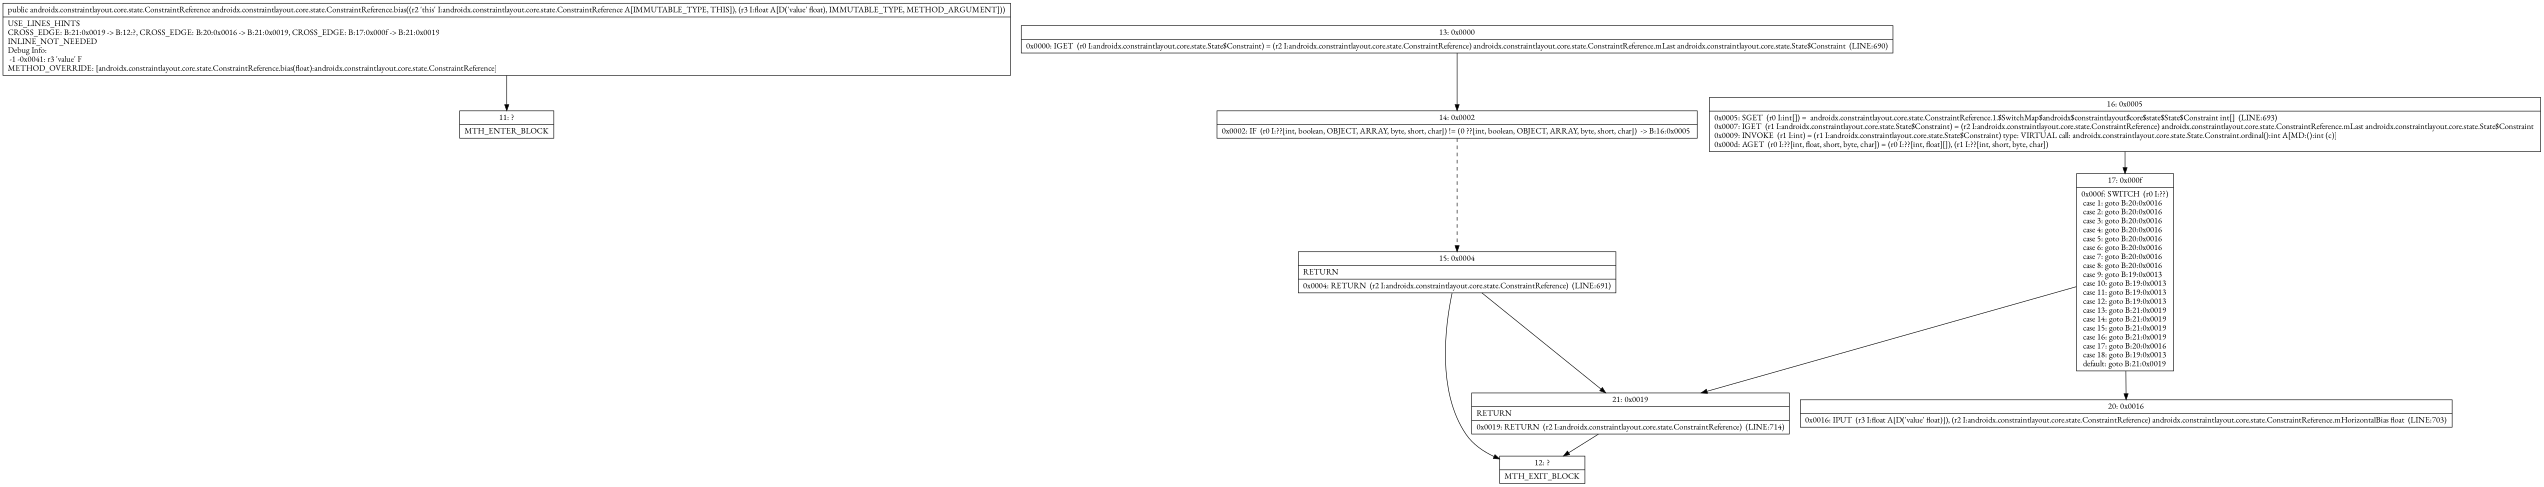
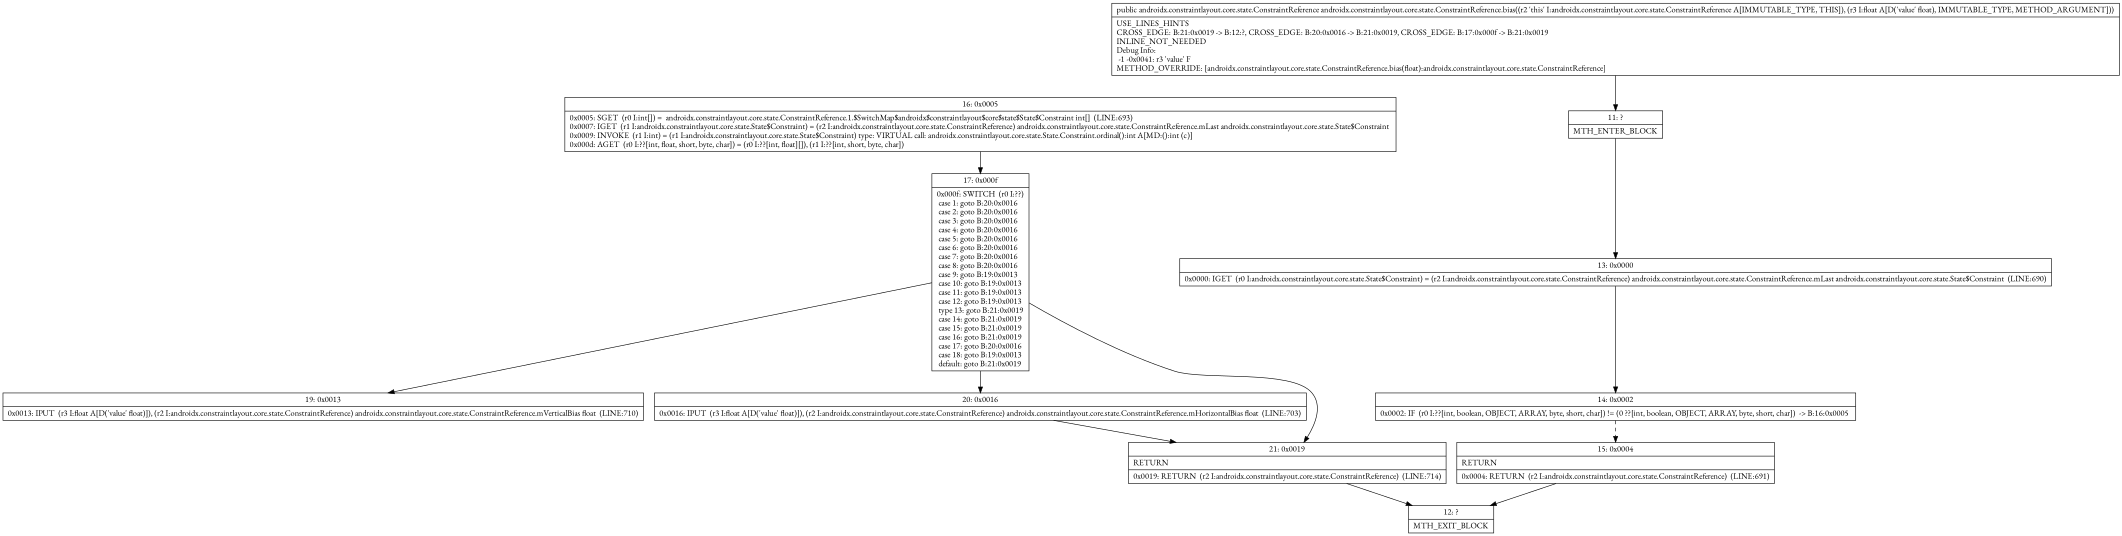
edge "11: ?" -> "13: 0x0000": added
node "17: 0x000f": text "case 13: goto B:21:0x0019" -> "type 13: goto B:21:0x0019"
edge "15: 0x0004" -> "21: 0x0019": now "20: 0x0016" -> "21: 0x0019"
node "19: 0x0013": added
